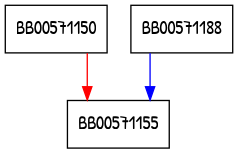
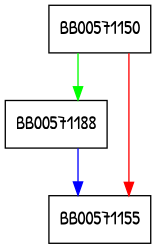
edge "BB00571150" -> "BB00571188": added
